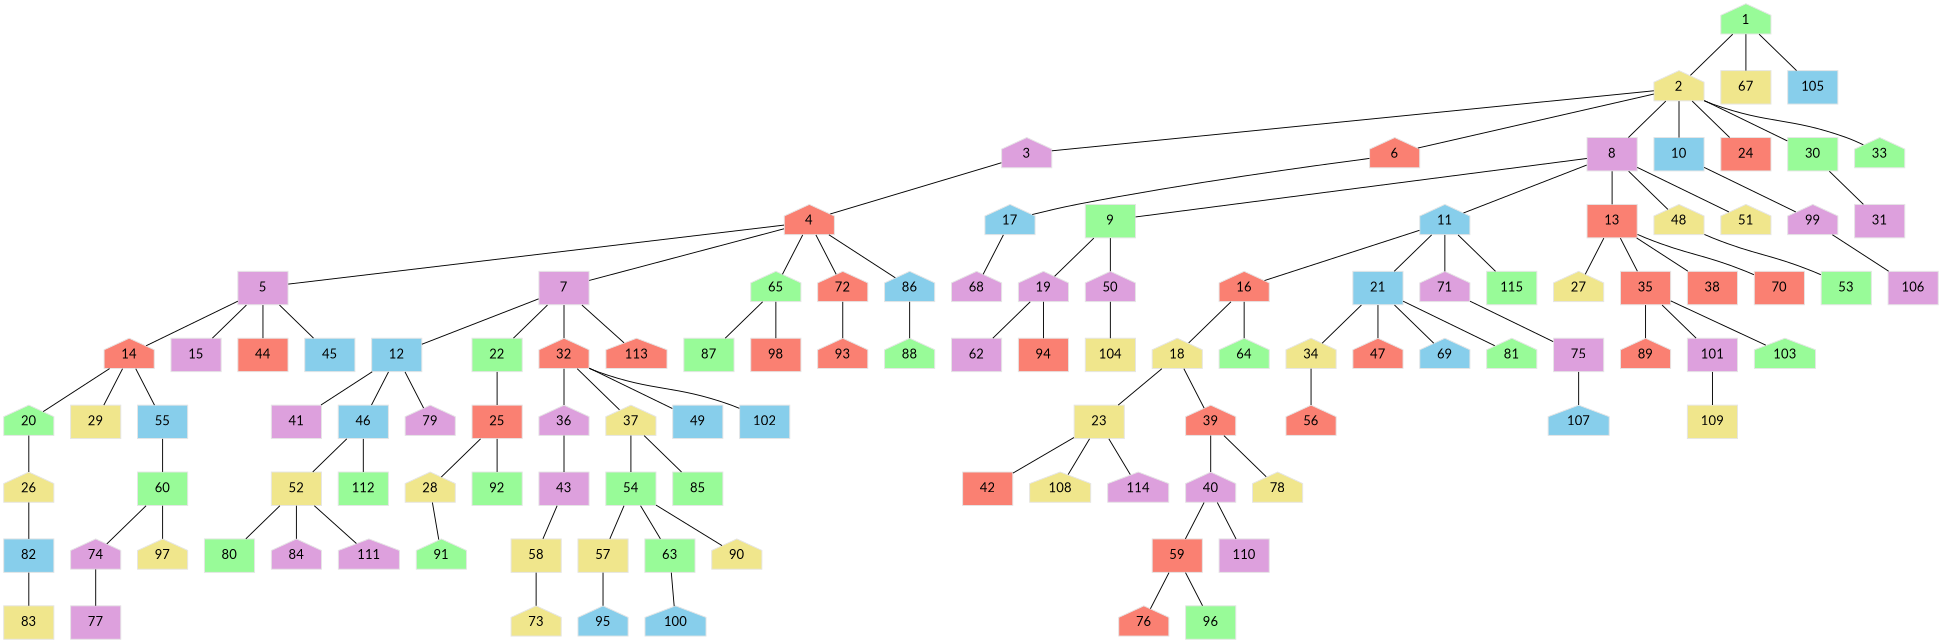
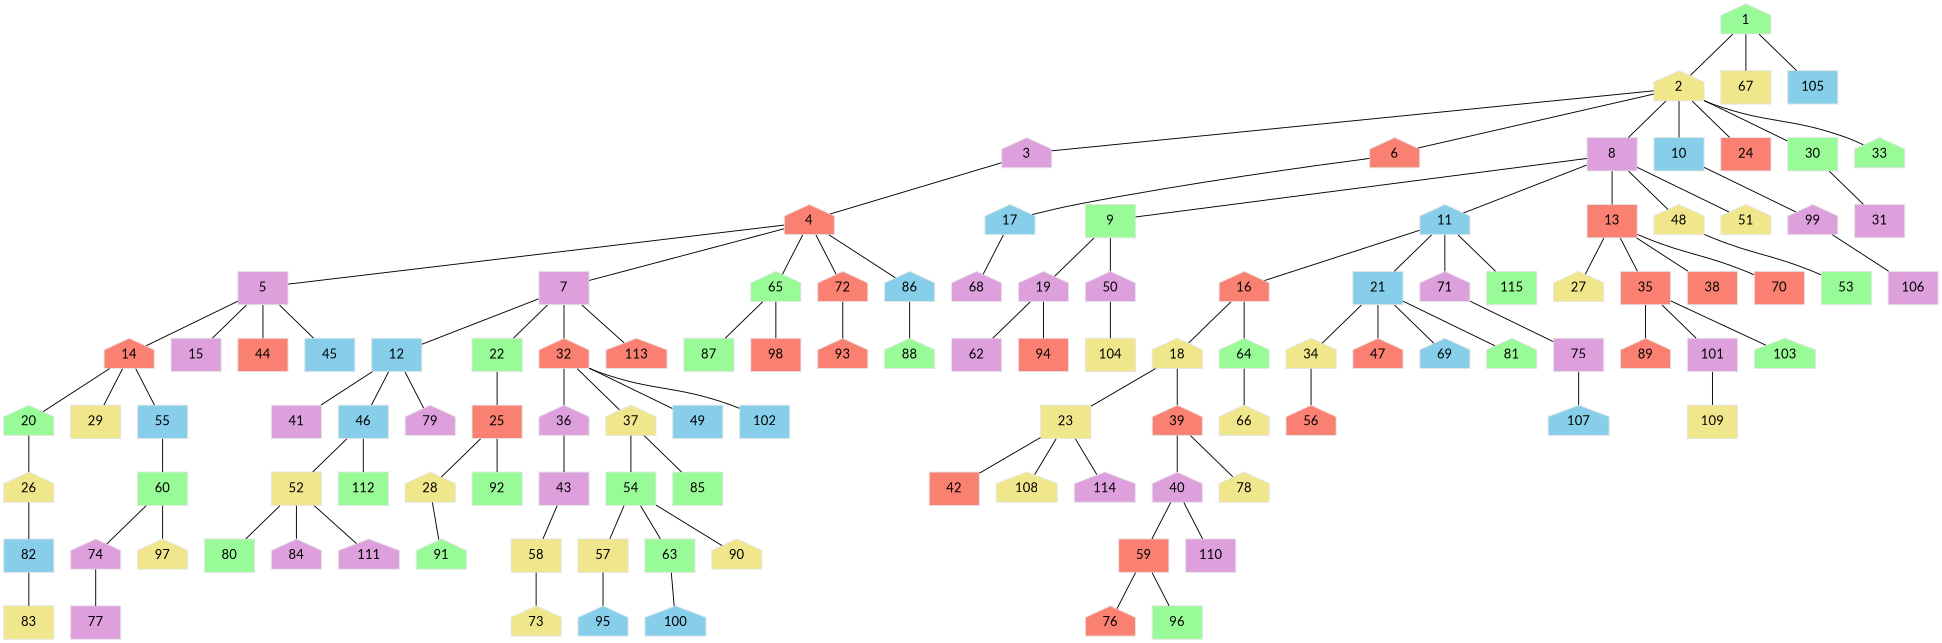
node "66": added
